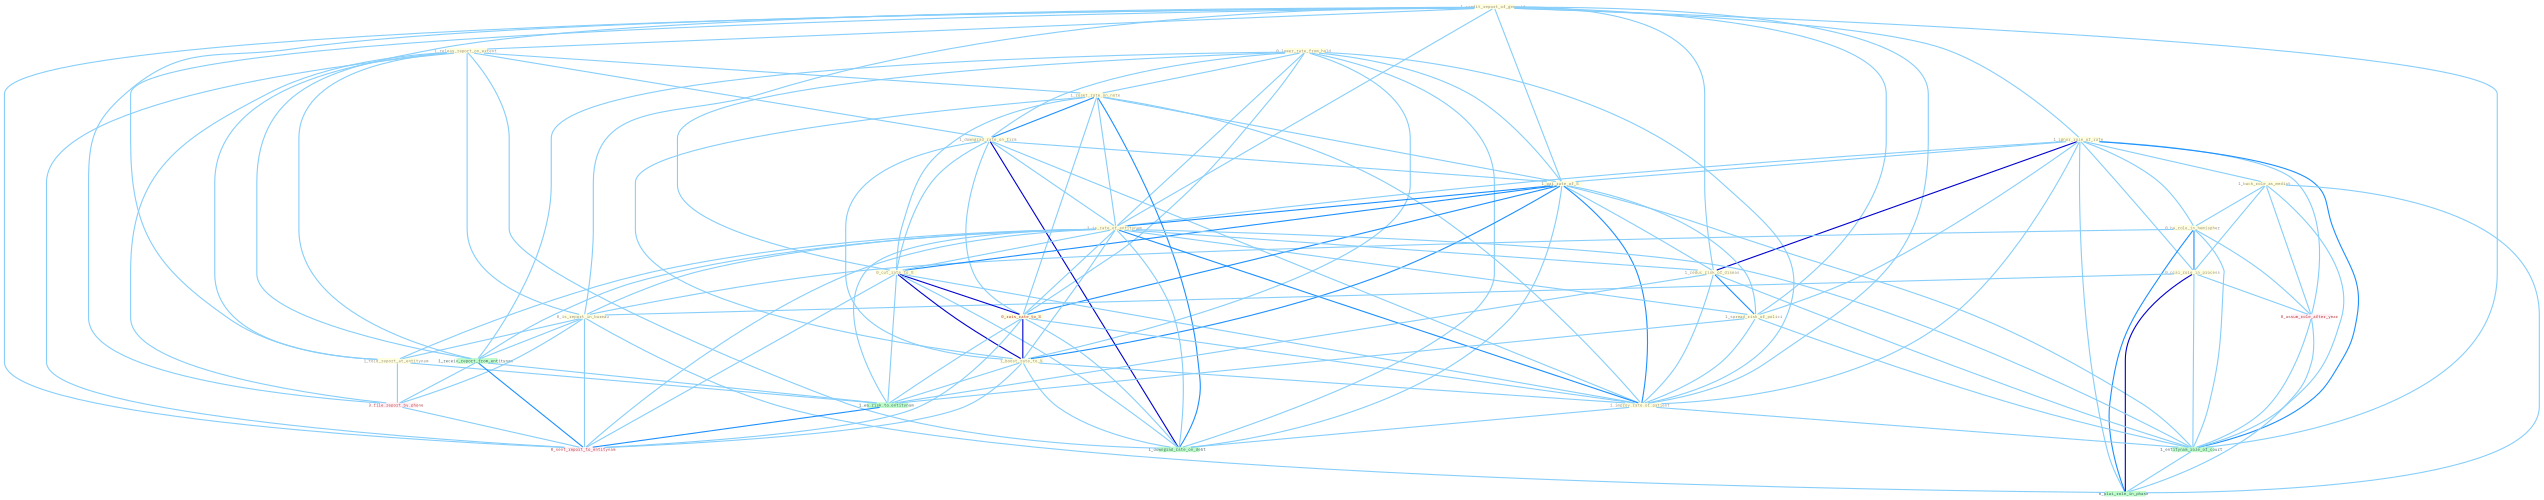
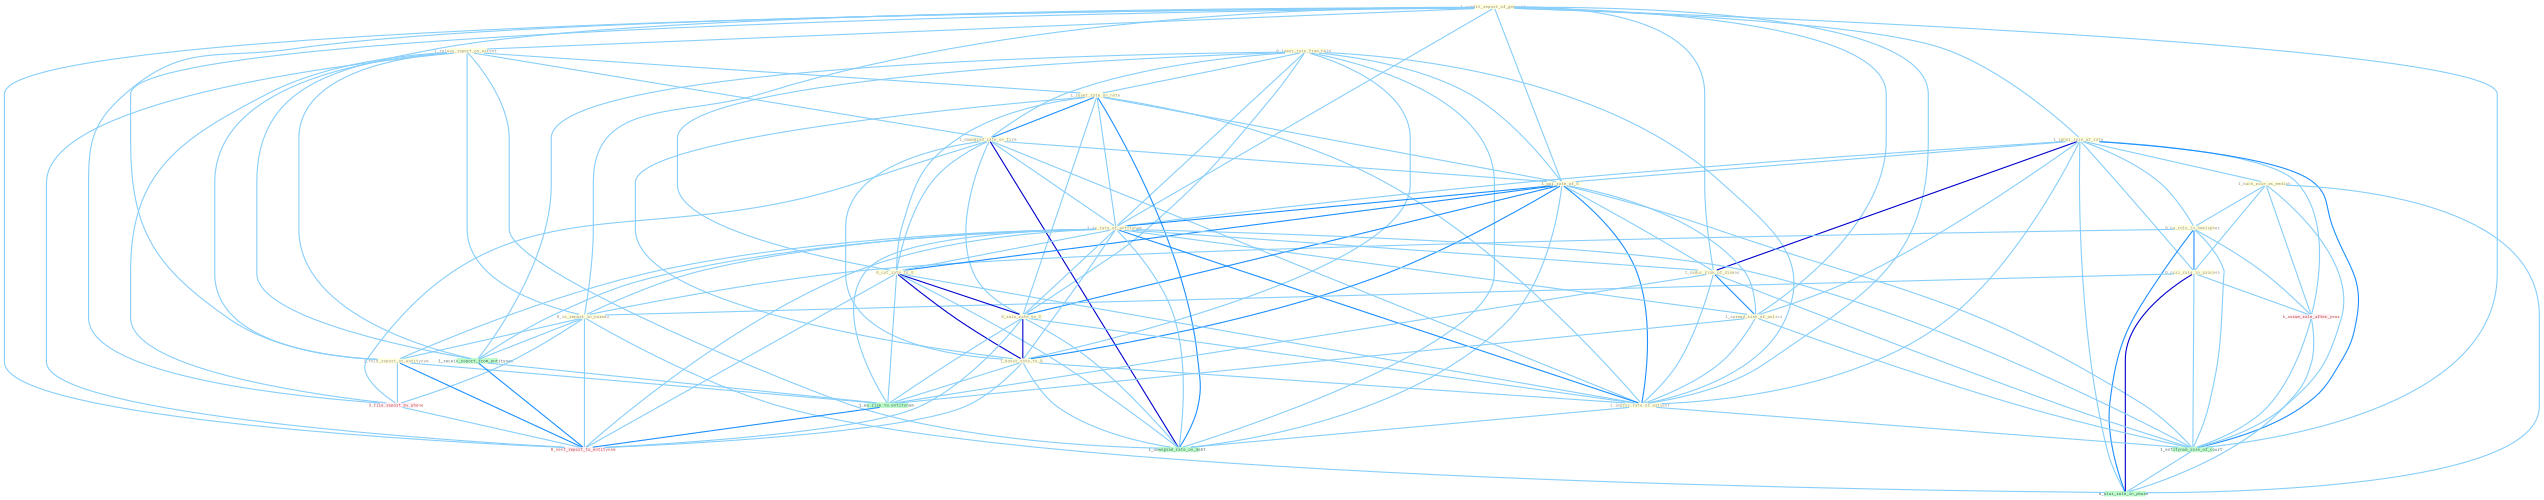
node "0_rais_rate_to_%": fontcolor #b22222 -> #8b7d6b
node "0_assum_role_after_year": label "0_assum_role_after_year" -> "6_assum_role_after_year"
edge "1_receiv_report_from_entitynam" -- "0_file_report_by_phone": now "1_downgrad_rate_on_firm" -- "0_file_report_by_phone"
edge "1_told_report_at_entitynam" -- "0_sent_report_to_entitynam": added
